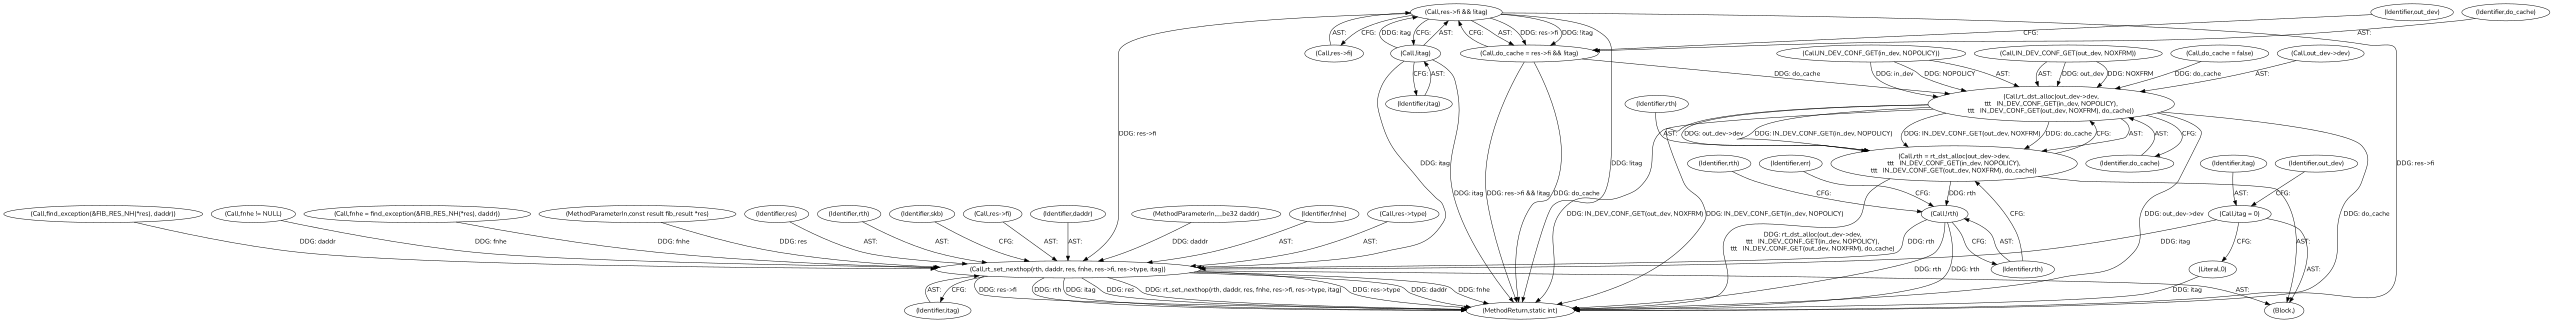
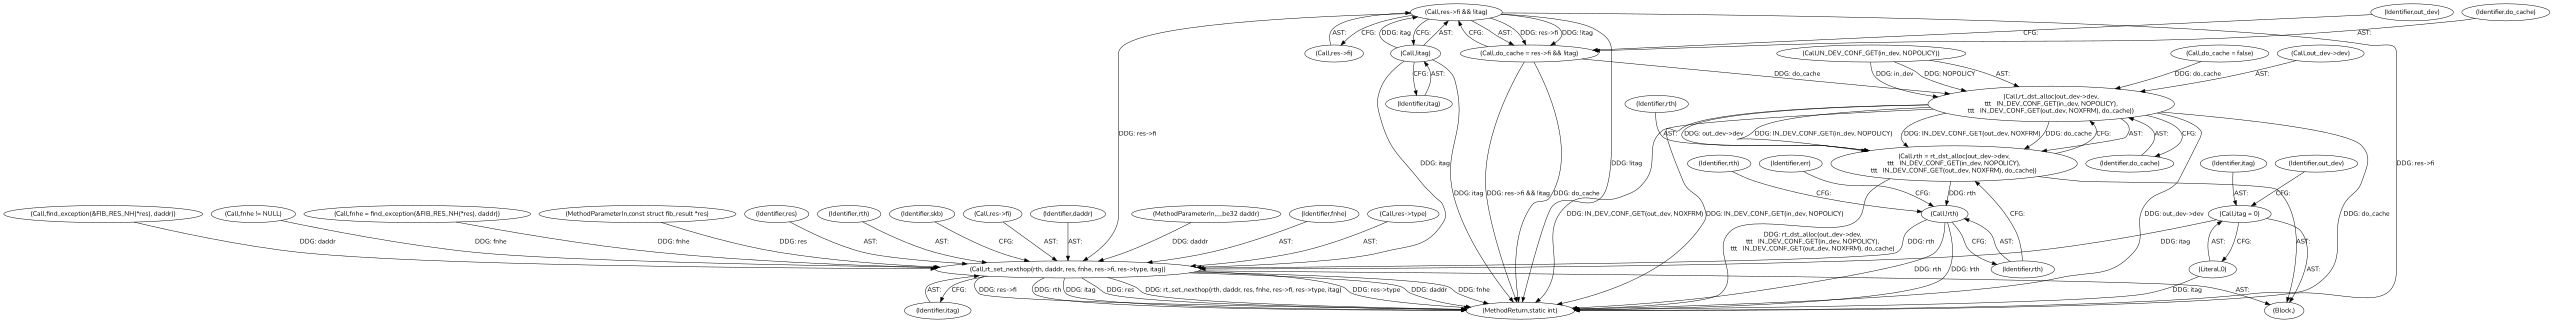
node "(Call,IN_DEV_CONF_GET(out_dev, NOXFRM))": removed
node "(MethodParameterIn,const result fib_result *res)": label "(MethodParameterIn,const result fib_result *res)" -> "(MethodParameterIn,const struct fib_result *res)"
edge "(Literal,0)" -> "(Call,itag = 0)": added, label "AST:"
